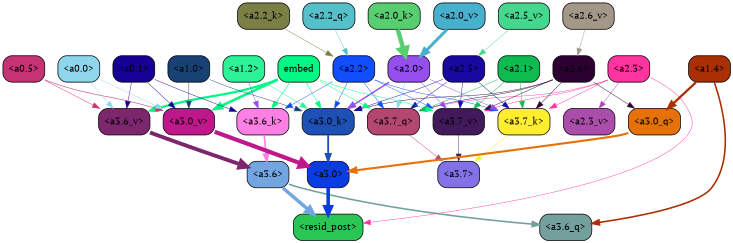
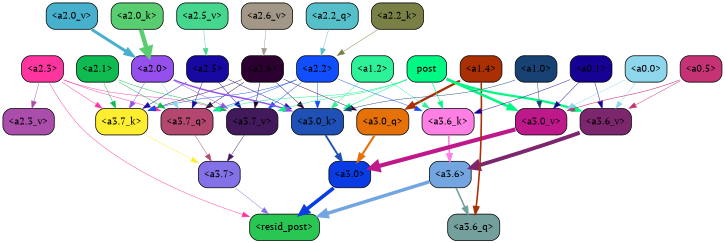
node "embed": label "embed" -> "post"
edge "<a1.2>" -> "<a3.6_k>": color #944fed -> #2ef298
edge "<a3.7>" -> "<resid_post>": added
